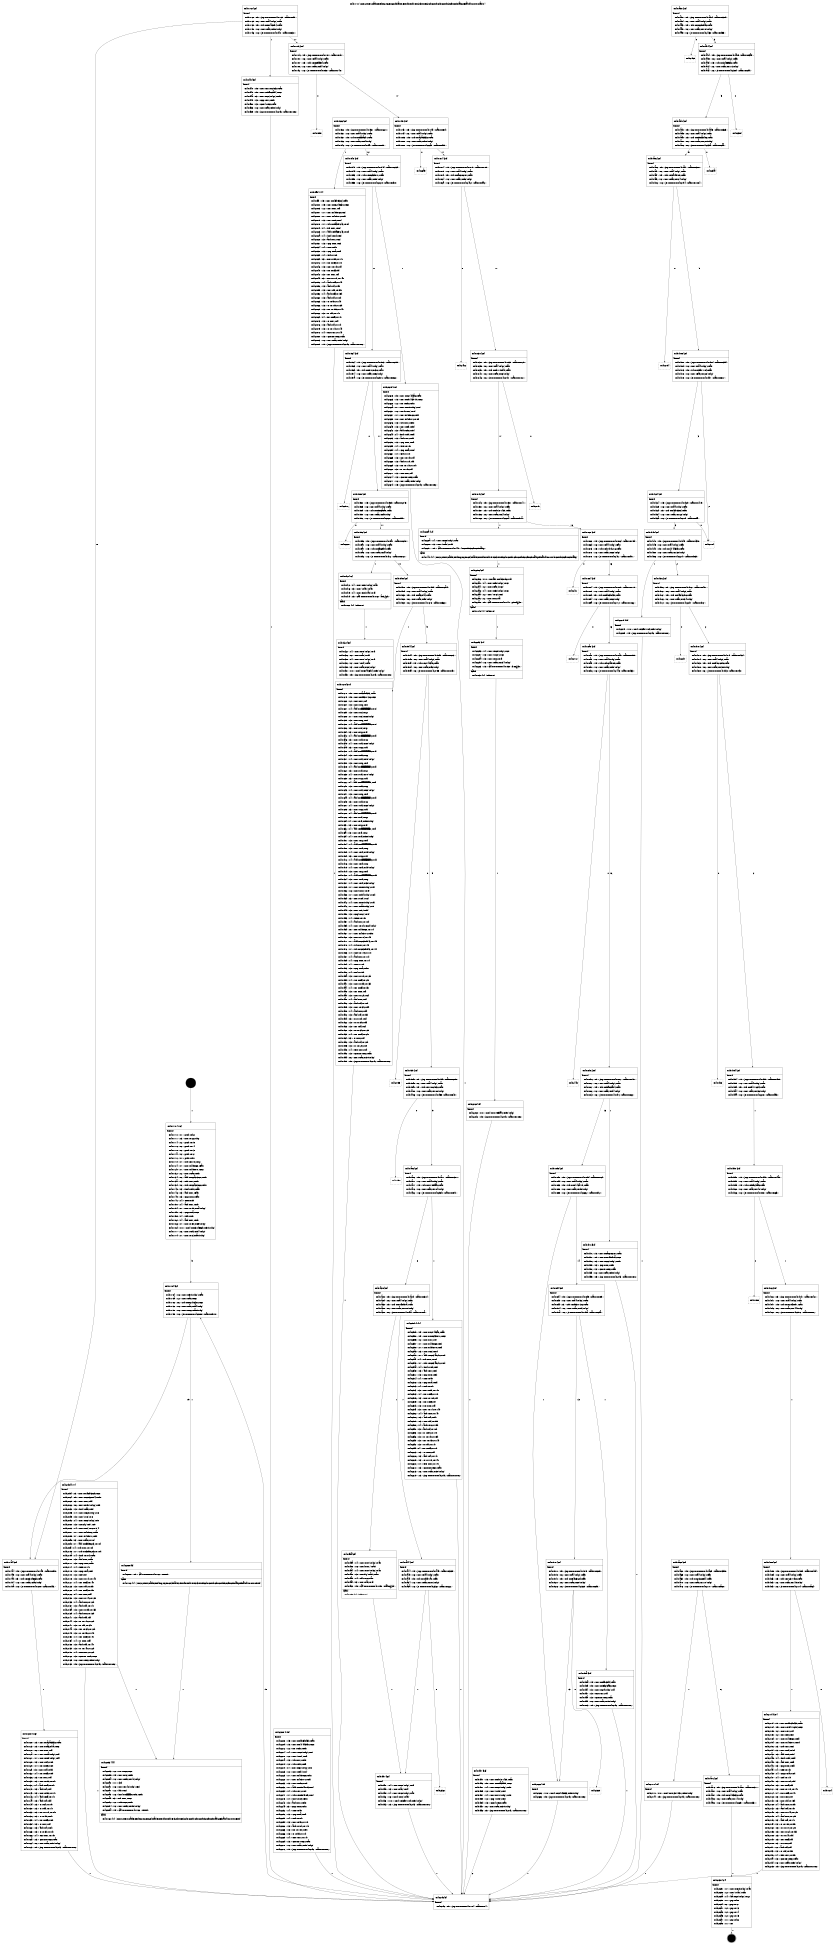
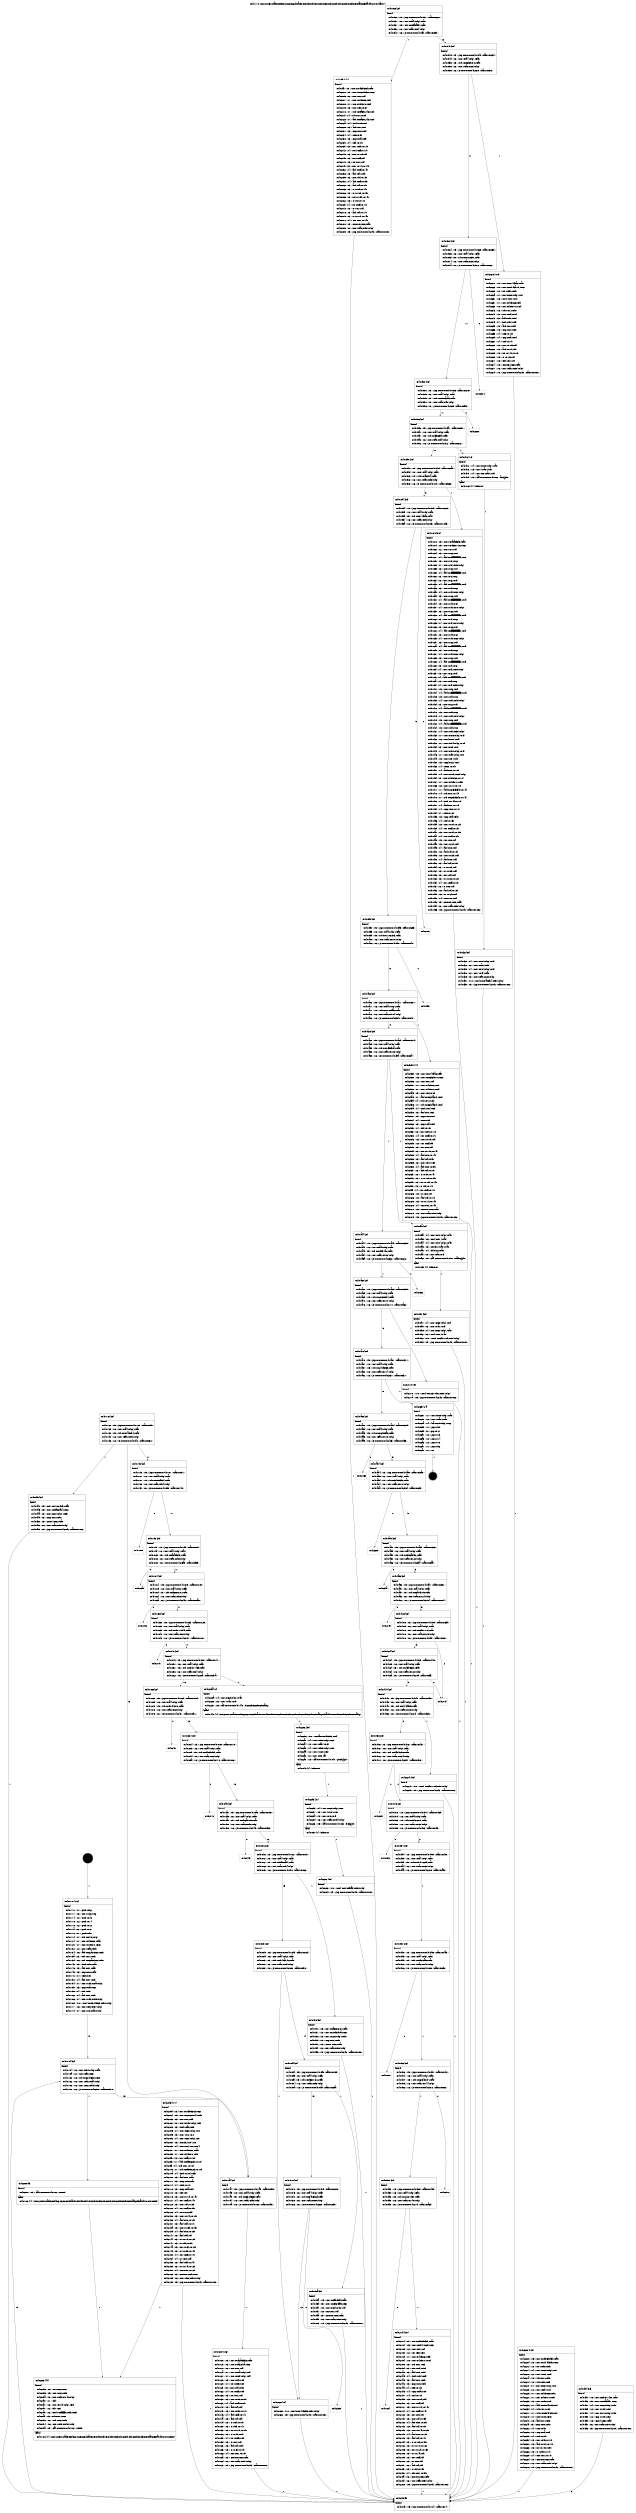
edge "0x401a7c [28]" -> "0x401a98 [28]": added, label "5"
edge "0x401a44 [28]" -> "0x401fb7 [32]": now "0x401a44 [28]" -> "0x401a60 [28]"
edge "0x401f22 [30]" -> "0x4027fc [5]": added, label "1"
node "0x40251c": added
